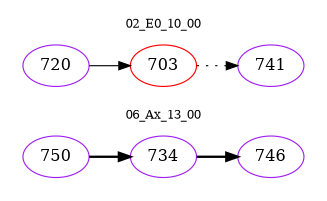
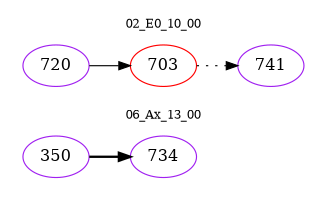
node "750": label "750" -> "350"
node "746": removed
